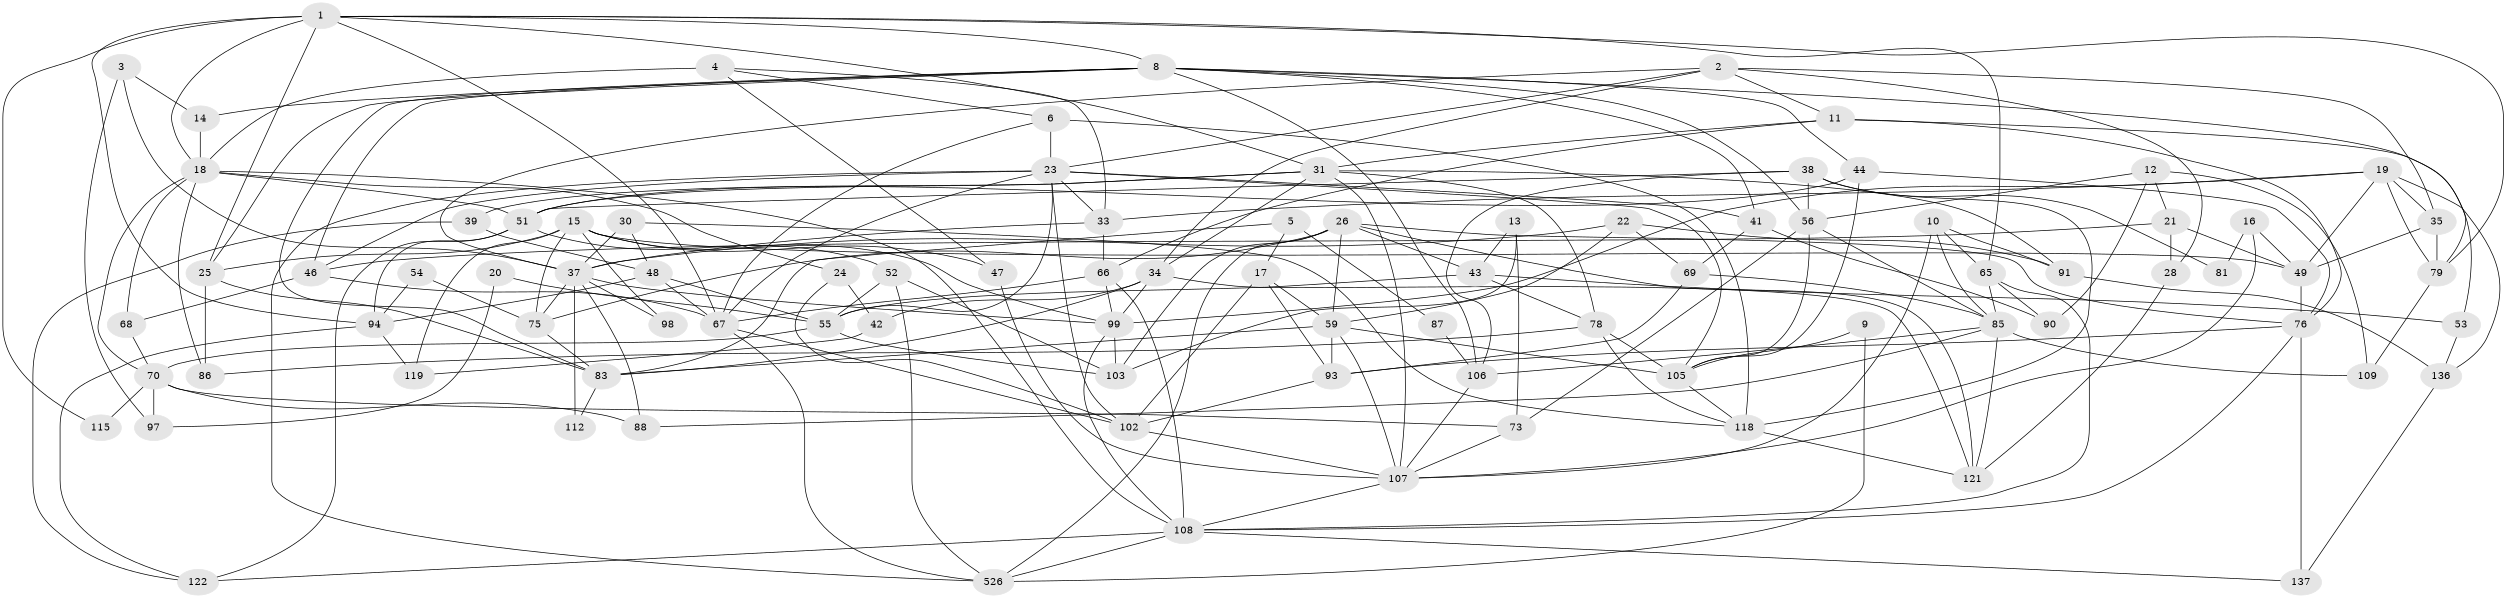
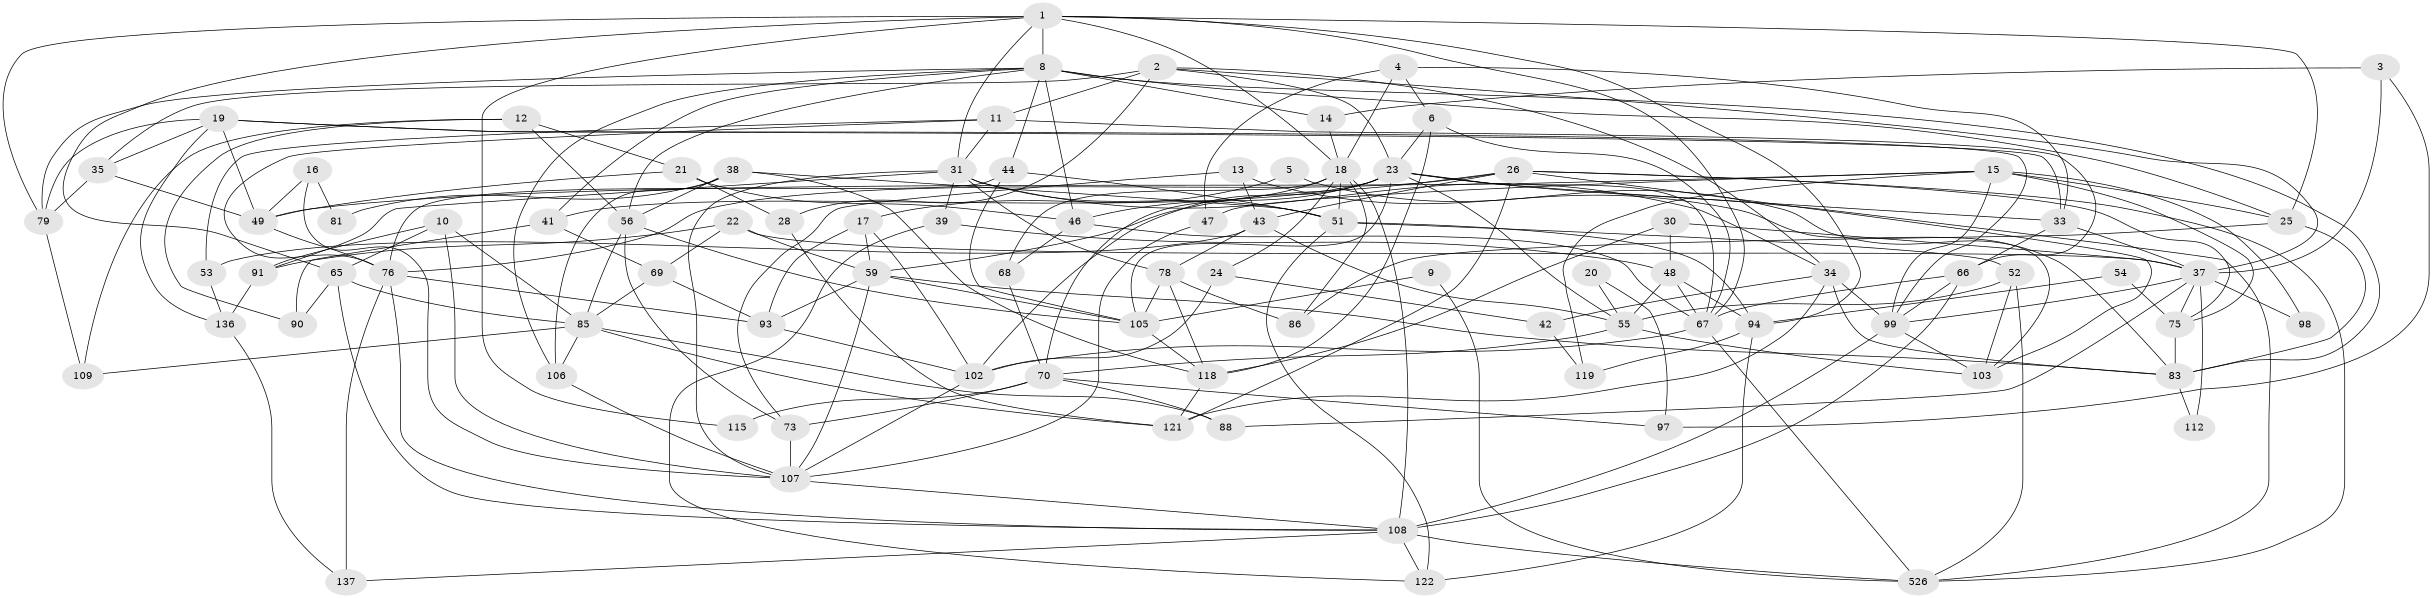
node "87": removed
